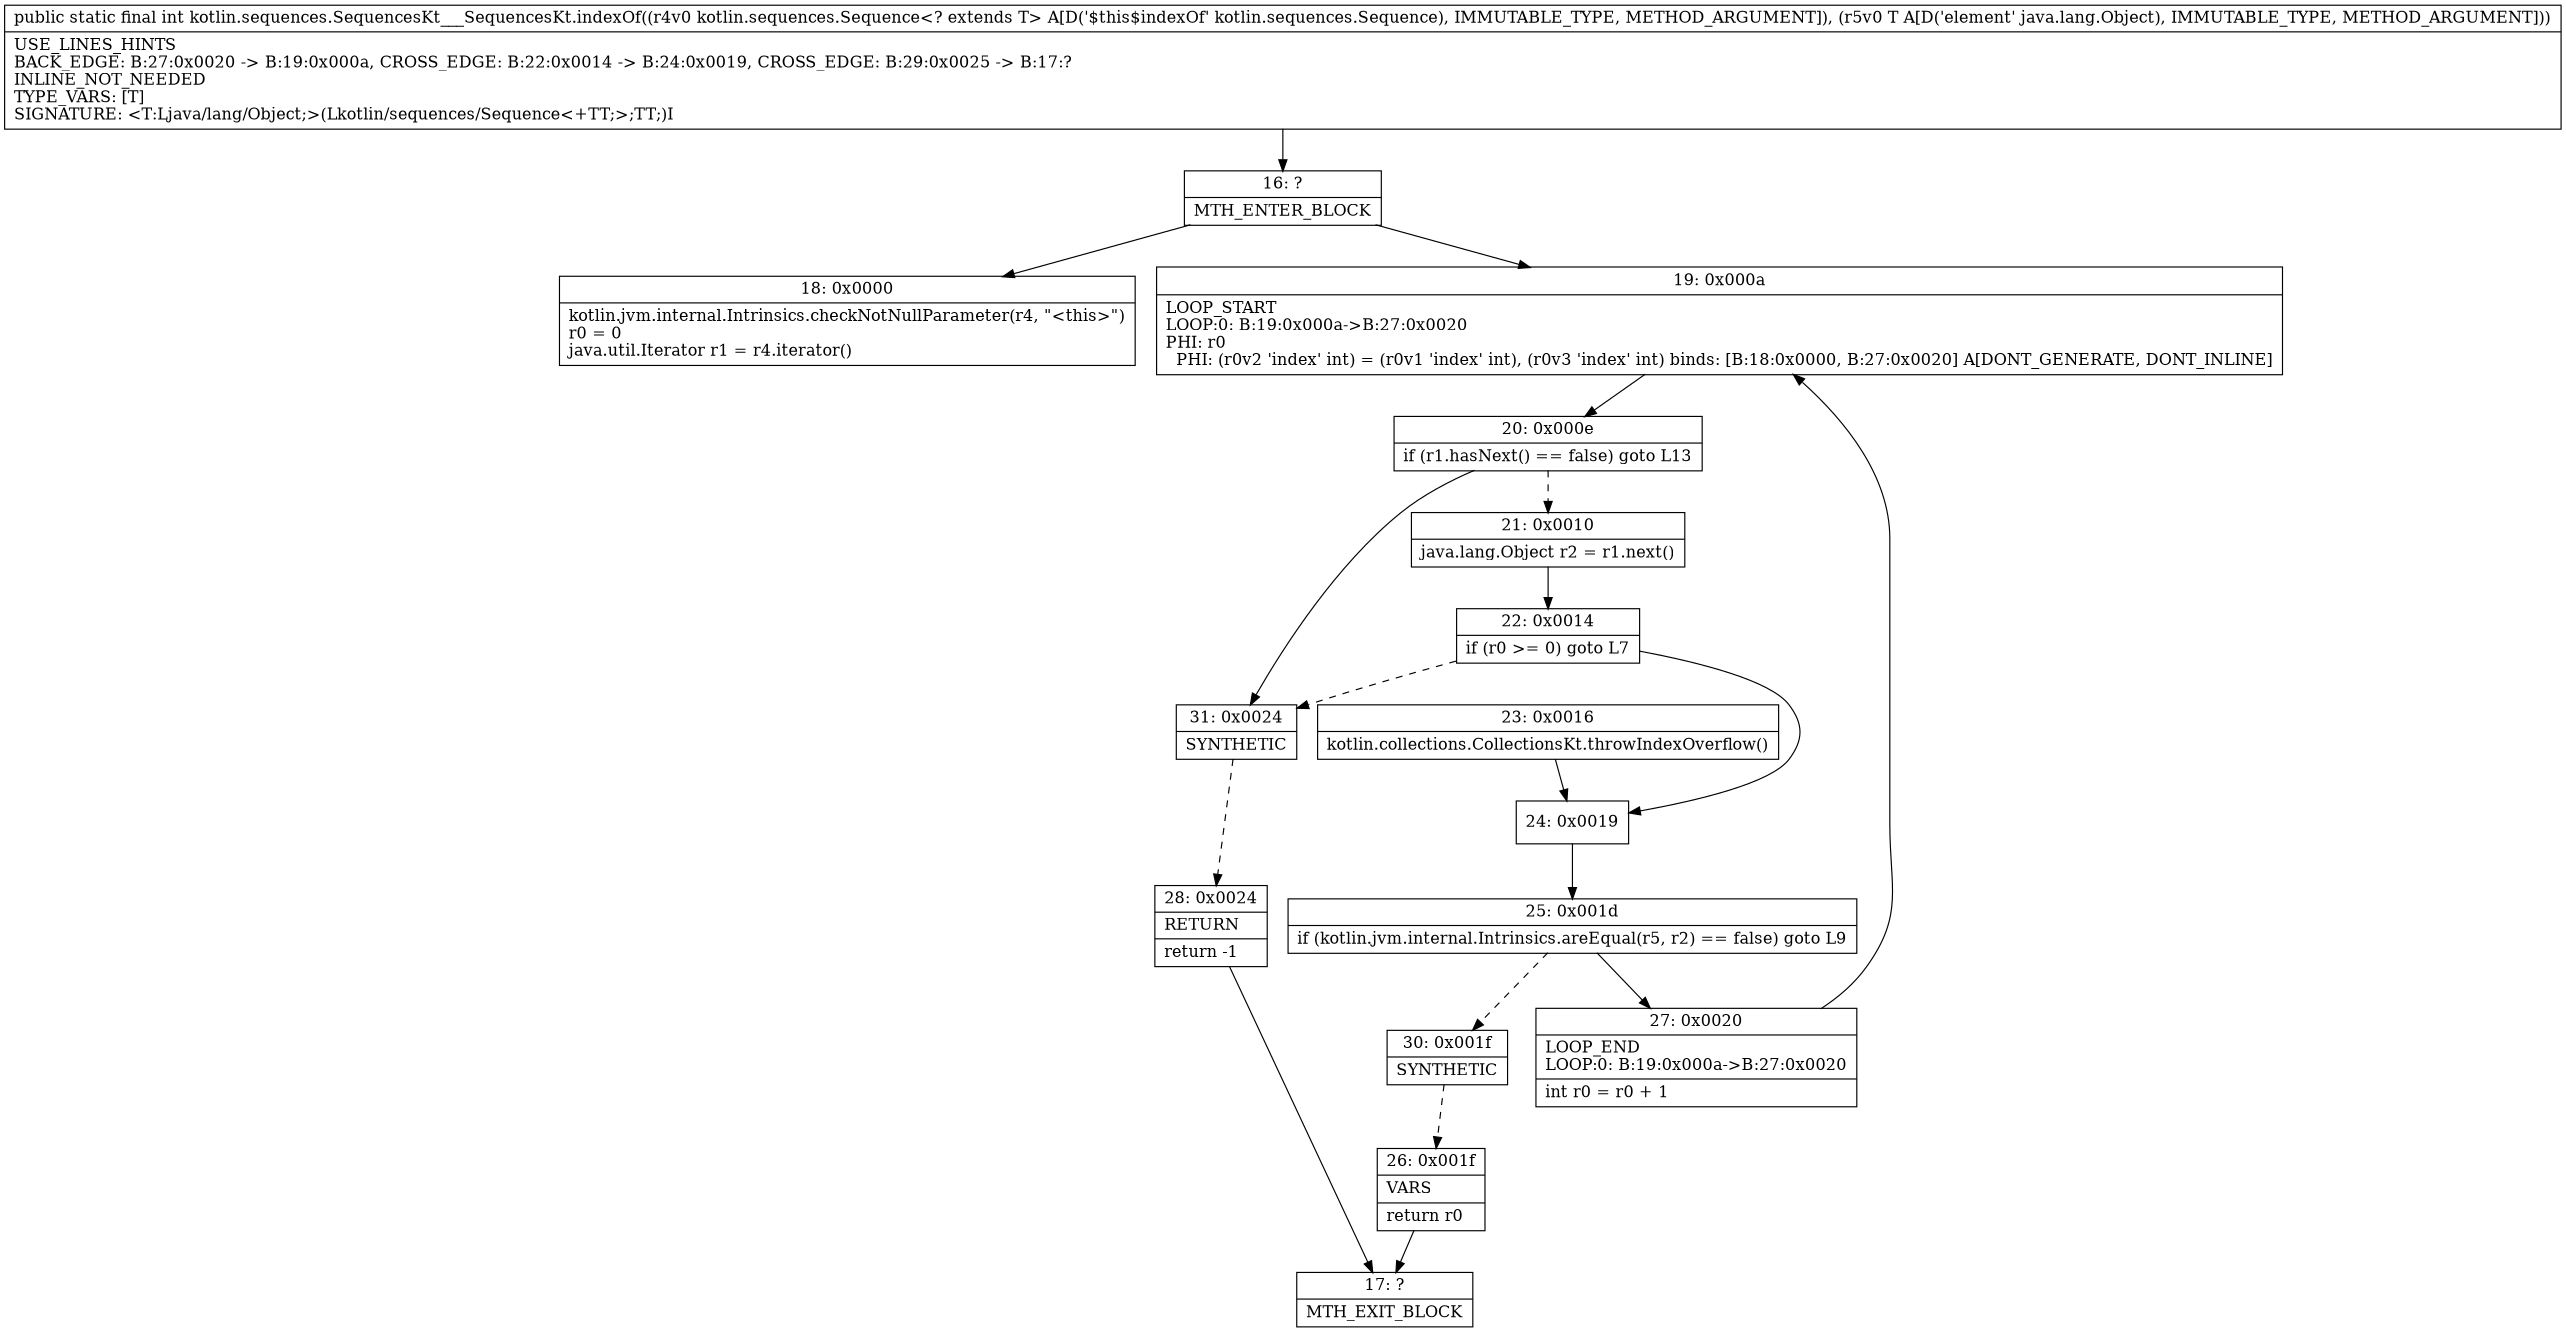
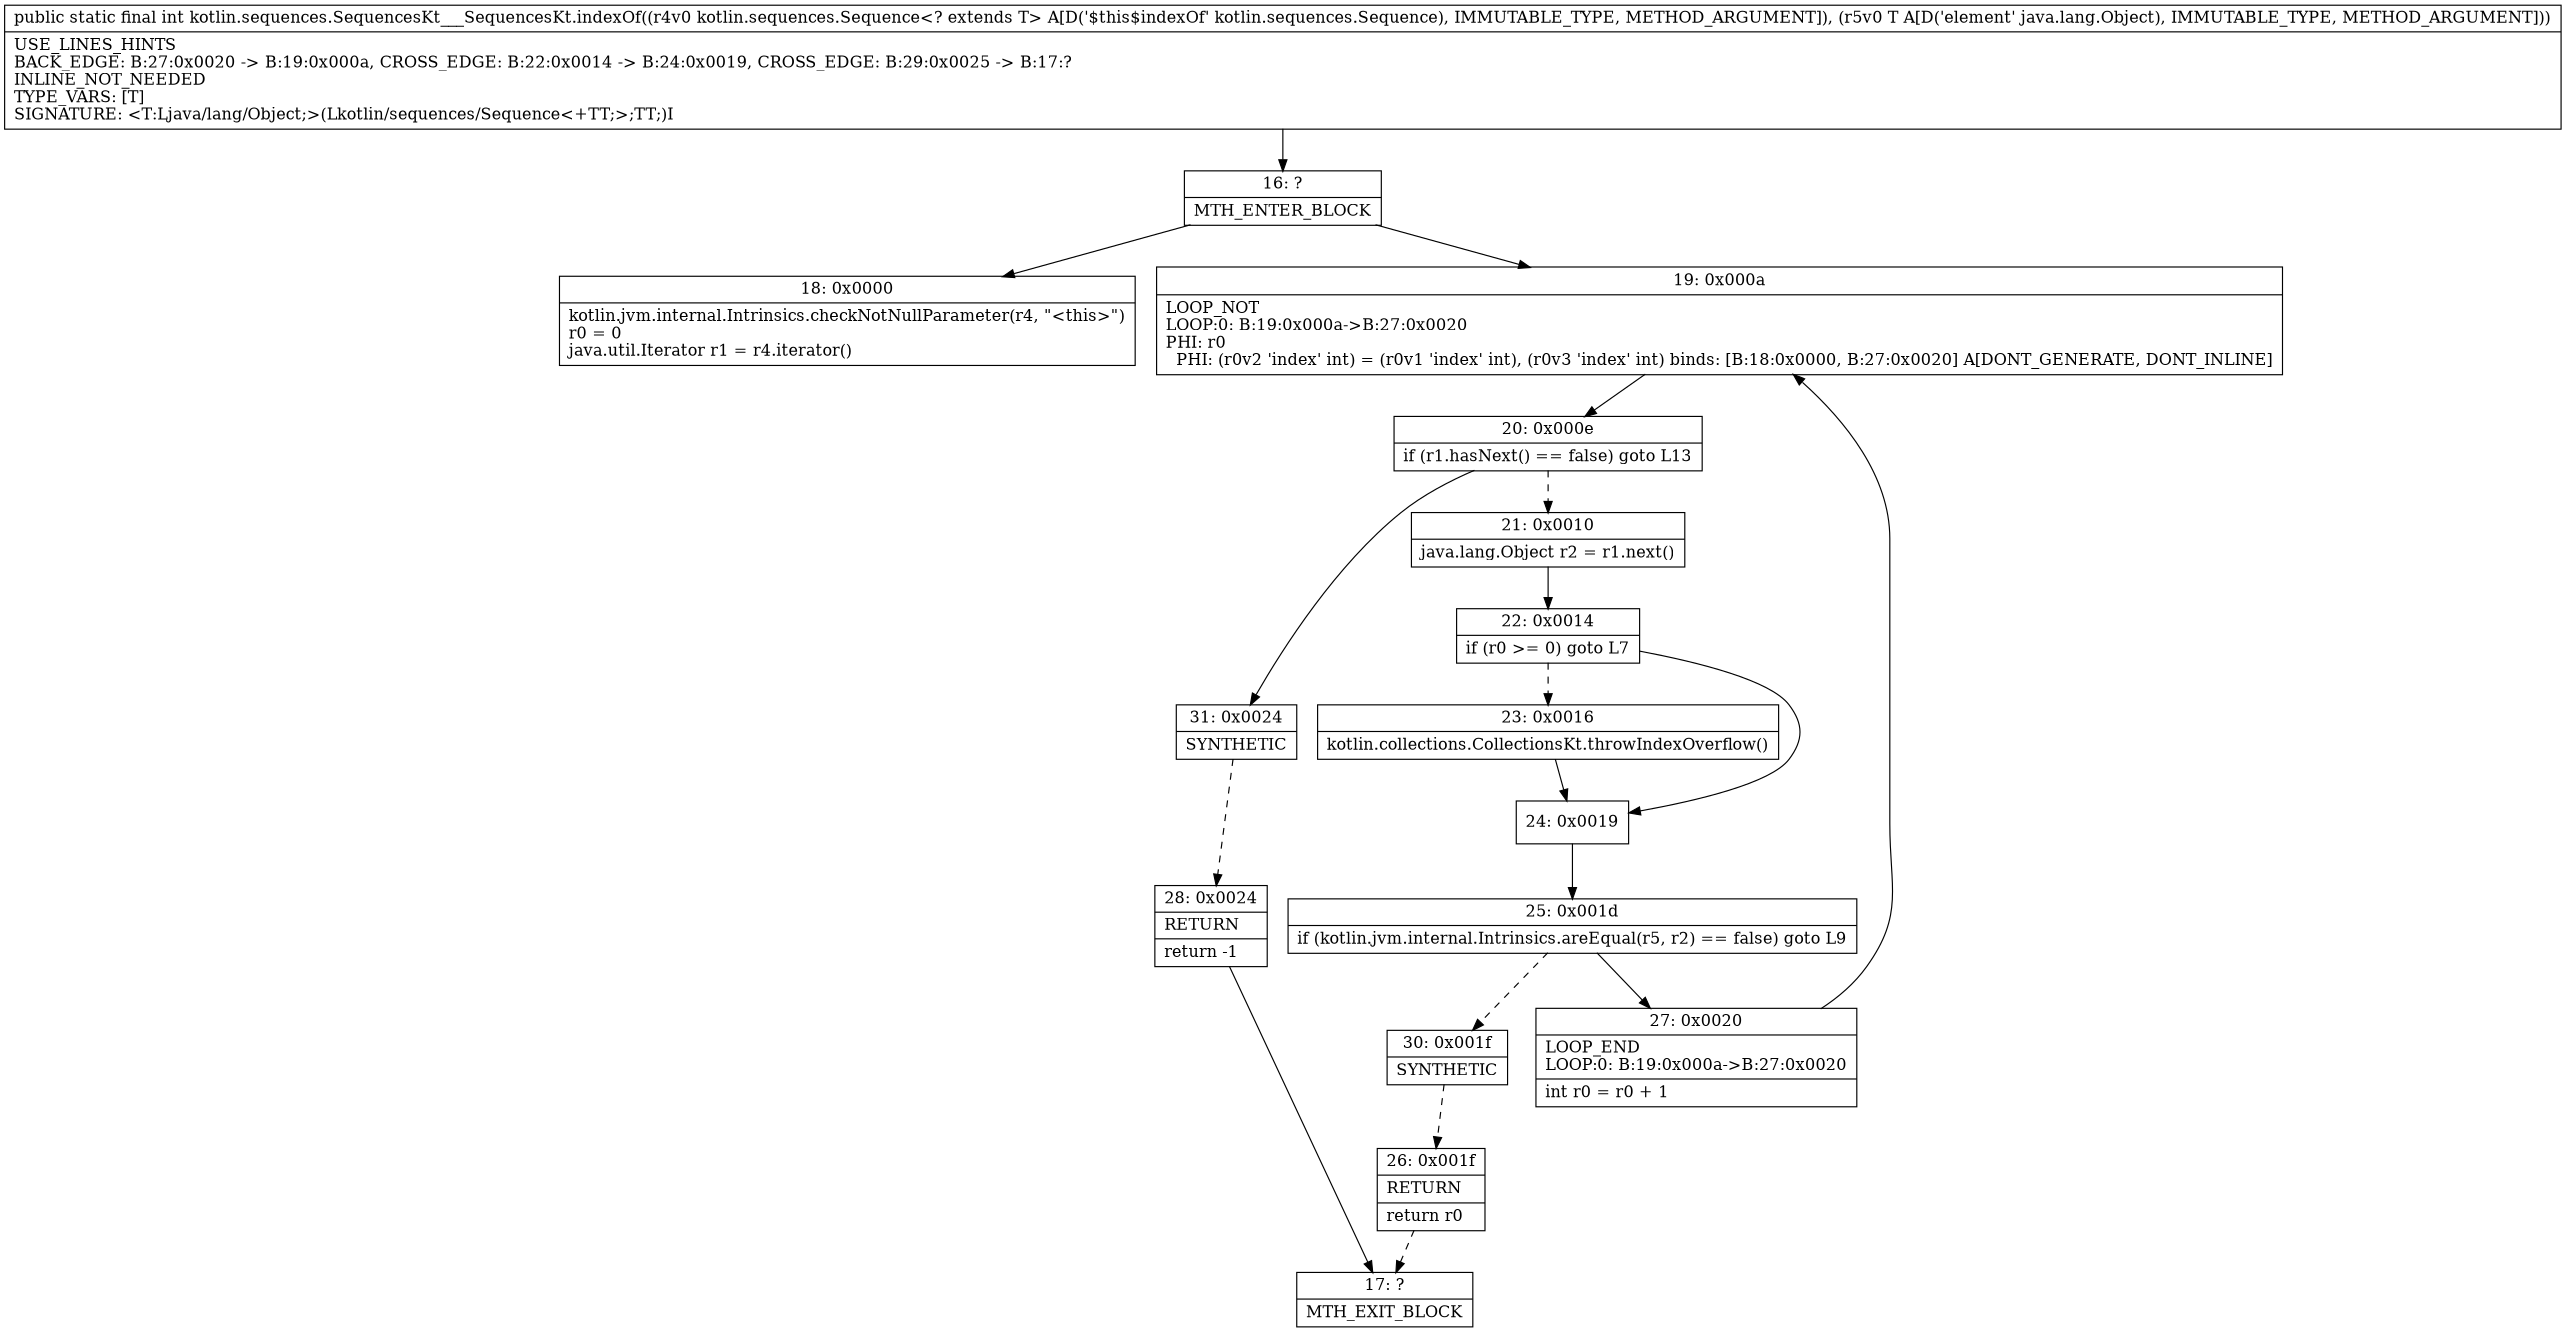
node "19: 0x000a": text "LOOP_START" -> "LOOP_NOT"
edge "22: 0x0014" -> "31: 0x0024": now "22: 0x0014" -> "23: 0x0016"
node "26: 0x001f": text "VARS" -> "RETURN"
edge "26: 0x001f" -> "17: ?": style solid -> dashed
